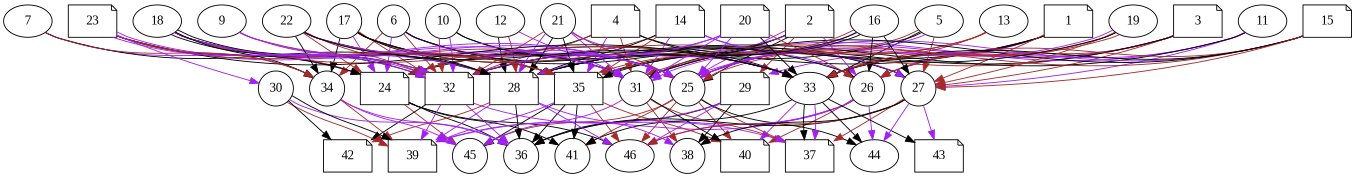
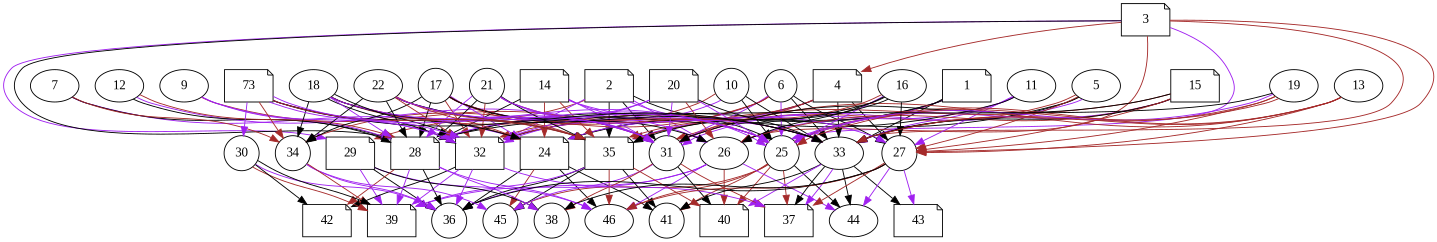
node "23": label "23" -> "73"
edge "3" -> "32": now "3" -> "4"
edge "1" -> "27": now "13" -> "27"
node "26": shape circle -> ellipse
